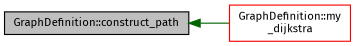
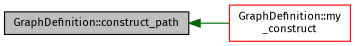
node "GraphDefinition::my _dijkstra": label "GraphDefinition::my _dijkstra" -> "GraphDefinition::my _construct"
